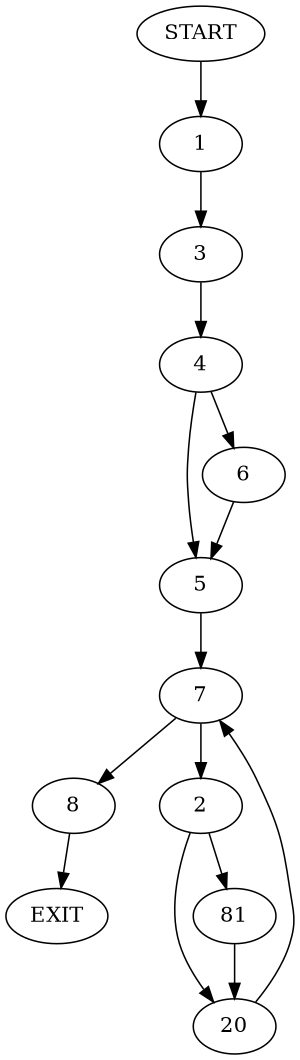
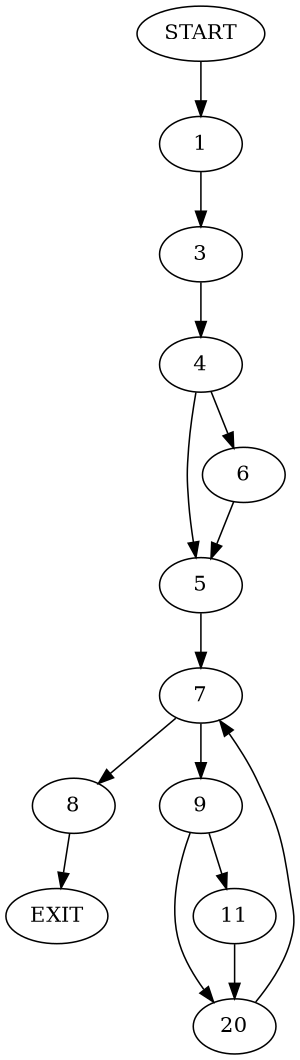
node "2": label "2" -> "9"
node "81": label "81" -> "11"
